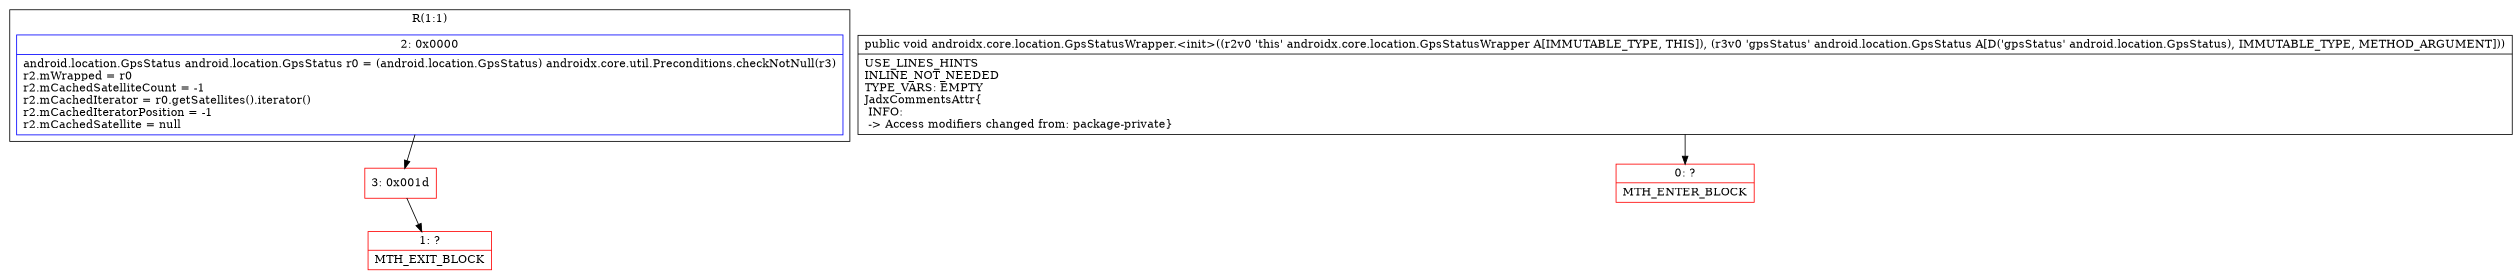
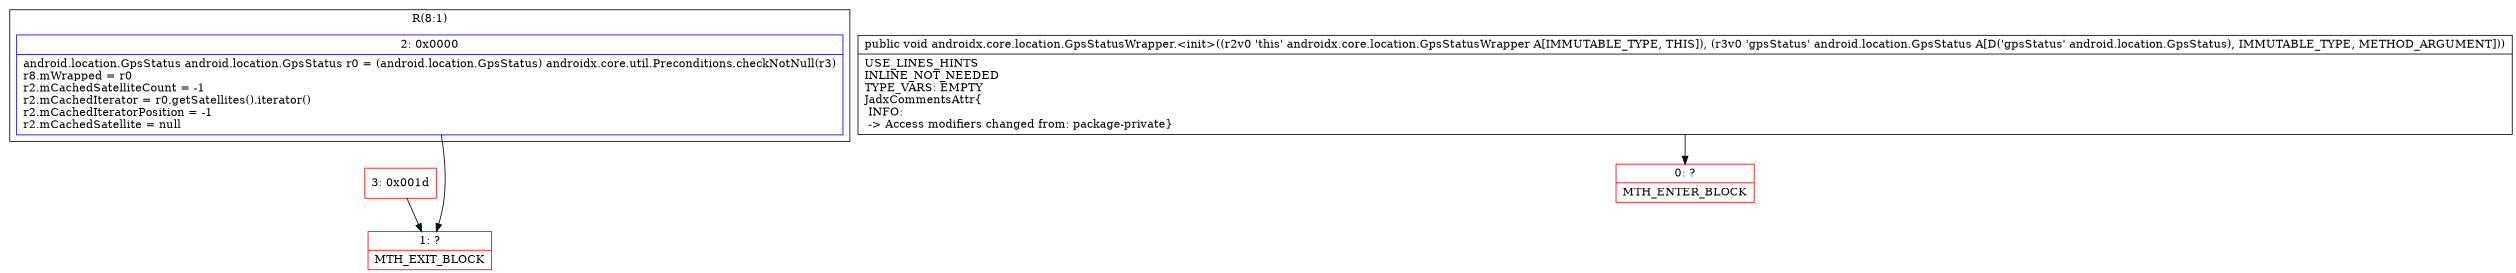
cluster "R(1:1)": label "R(1:1)" -> "R(8:1)"
node "2: 0x0000": text "r2.mWrapped = r0" -> "r8.mWrapped = r0"
edge "2: 0x0000" -> "3: 0x001d": now "2: 0x0000" -> "1: ?"
